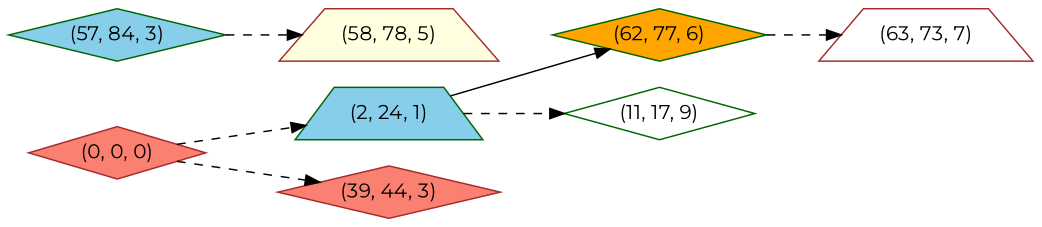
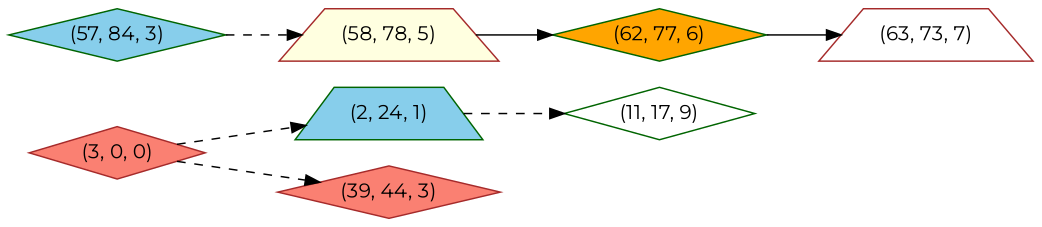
edge "(62, 77, 6)" -> "(63, 73, 7)": style dashed -> solid
edge "(2, 24, 1)" -> "(62, 77, 6)": now "(58, 78, 5)" -> "(62, 77, 6)"
node "(0, 0, 0)": label "(0, 0, 0)" -> "(3, 0, 0)"
